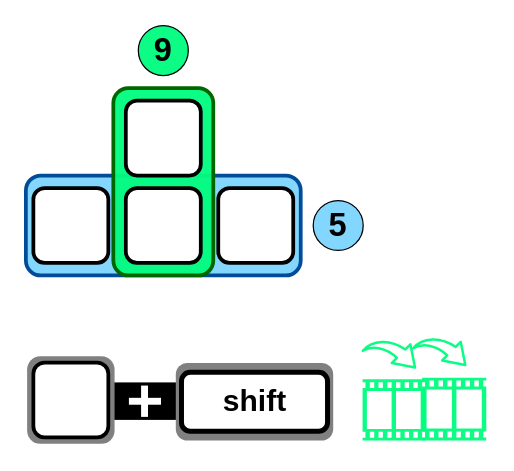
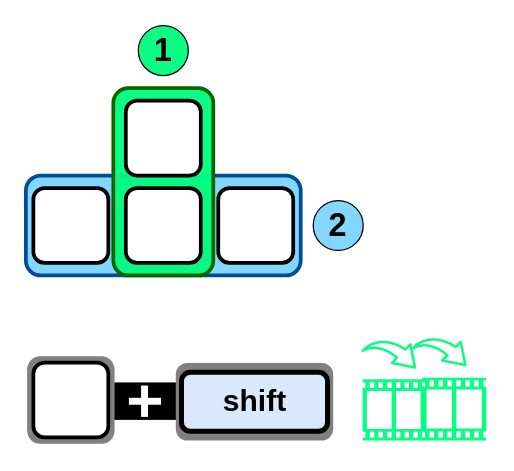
node "9": label "9" -> "1"
node "5": label "5" -> "2"
node "shift": fillcolor #ffffff -> #dae8fc
